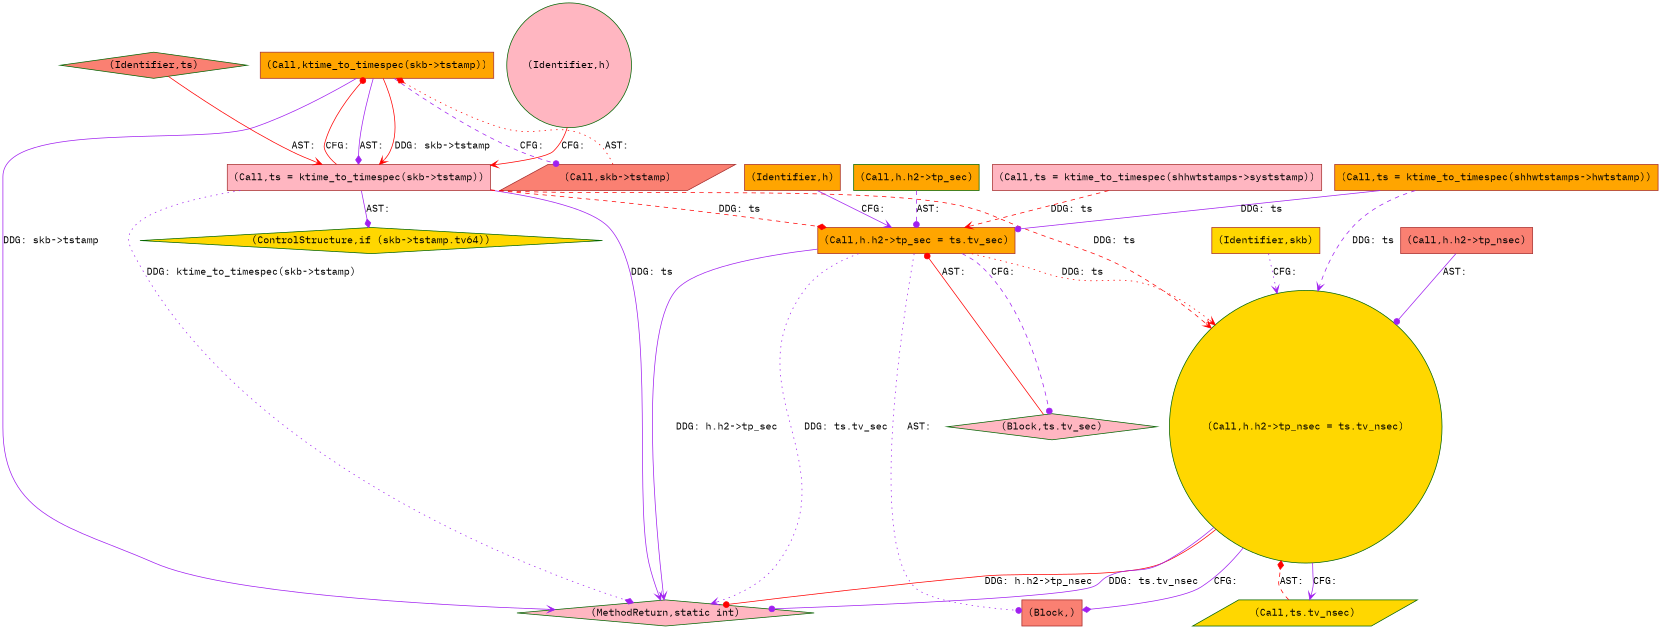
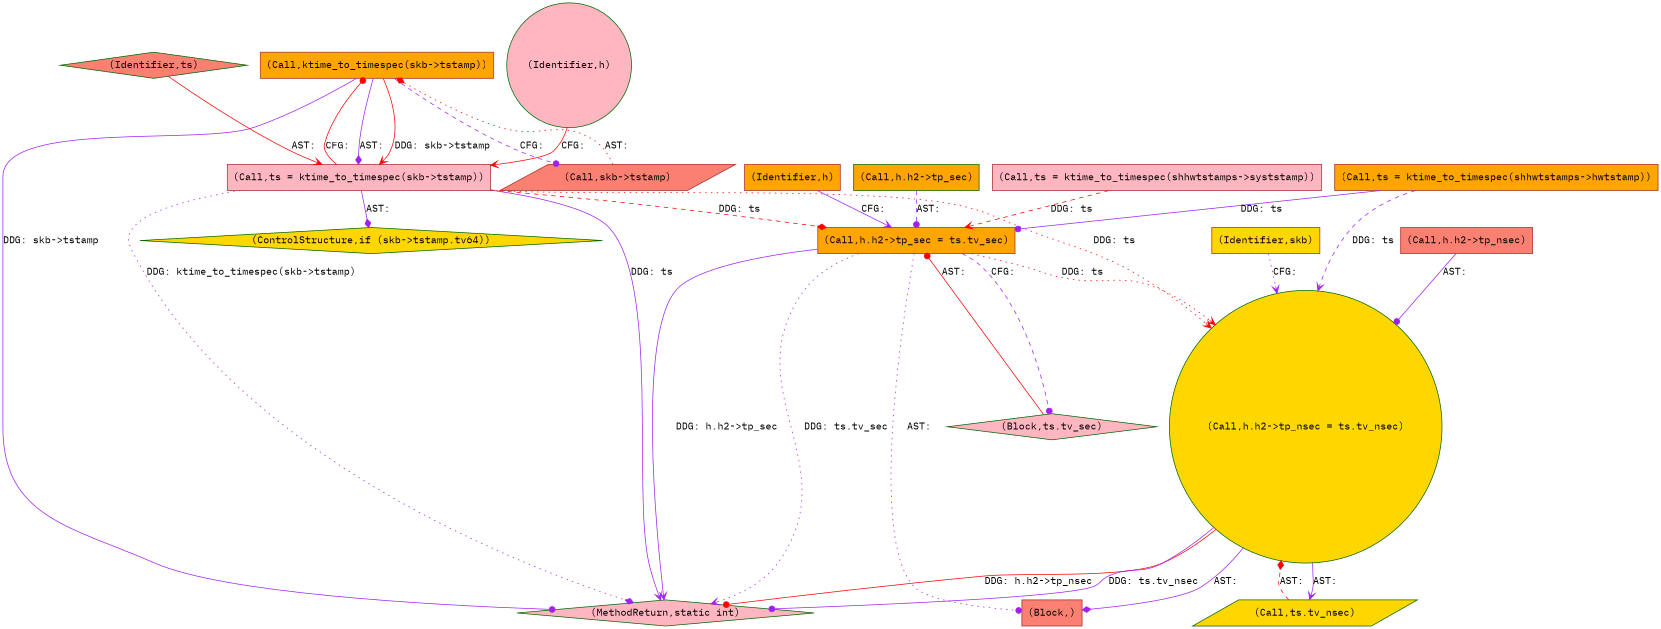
edge "(Call,ts = ktime_to_timespec(skb->tstamp))" -> "(Call,h.h2->tp_nsec = ts.tv_nsec)": style dashed -> dotted
edge "(Call,ktime_to_timespec(skb->tstamp))" -> "(MethodReturn,static int)": arrowhead vee -> dot
edge "(Call,h.h2->tp_nsec = ts.tv_nsec)" -> "(Block,)": label "CFG: " -> "AST: "
edge "(Call,h.h2->tp_nsec = ts.tv_nsec)" -> "(Call,ts.tv_nsec)": label "CFG: " -> "AST: "
